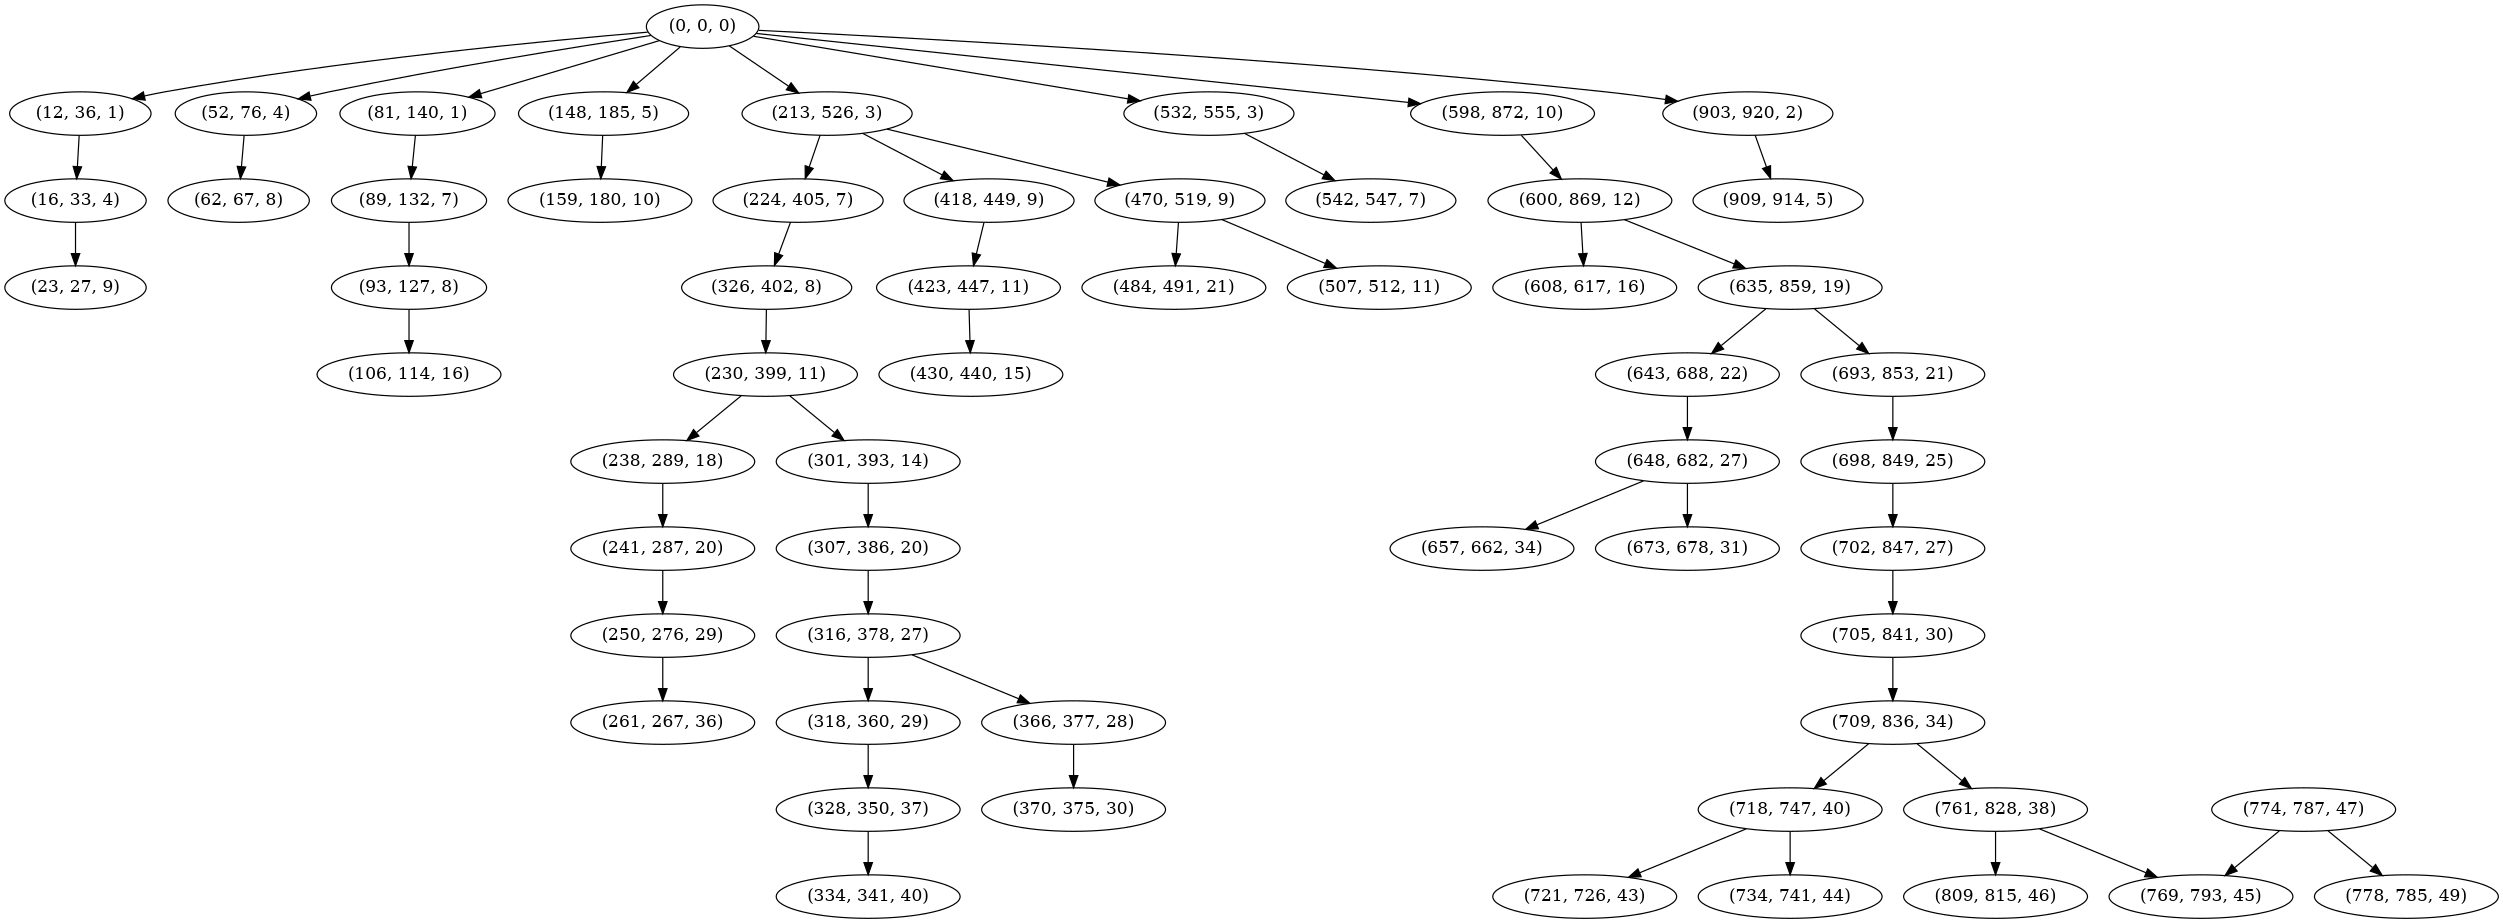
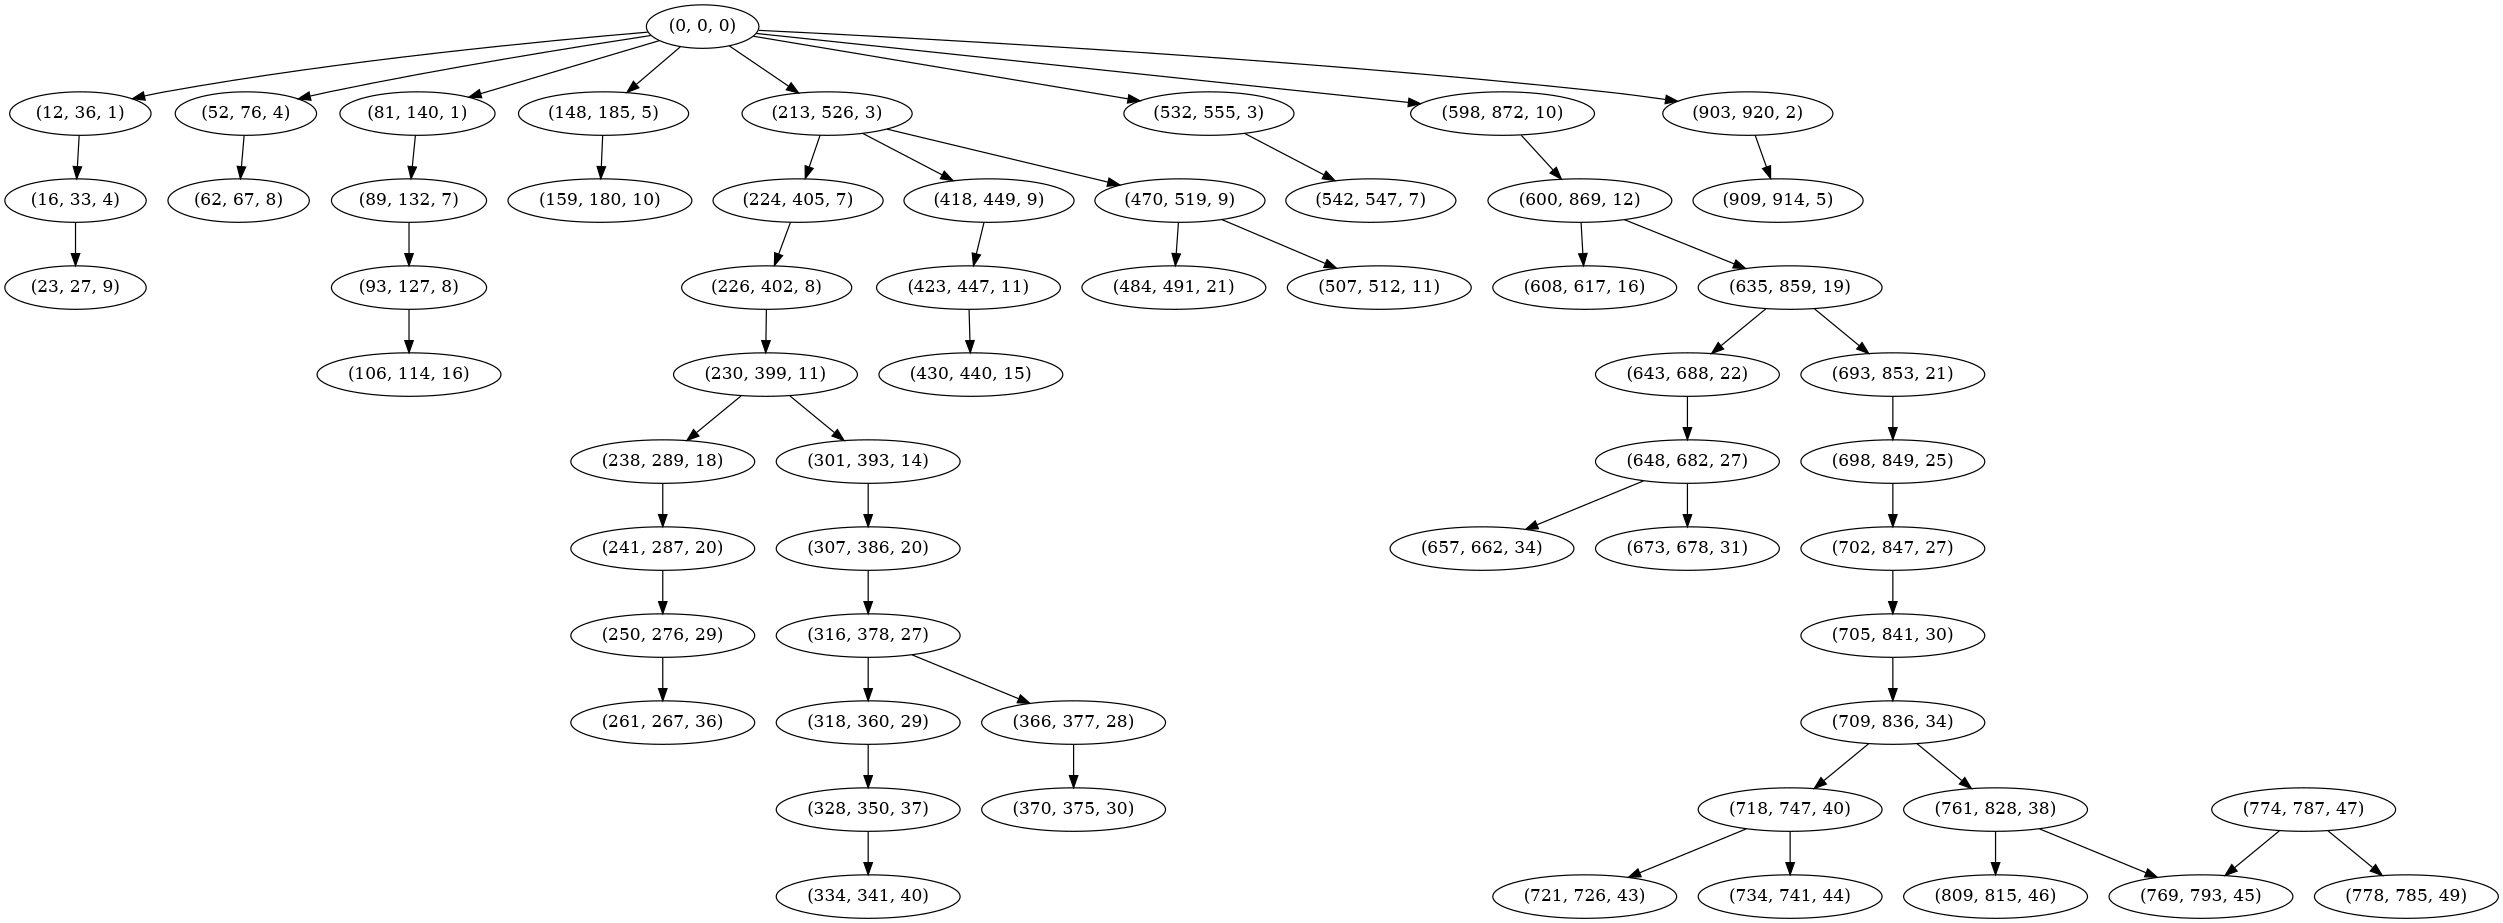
node "(326, 402, 8)": label "(326, 402, 8)" -> "(226, 402, 8)"
